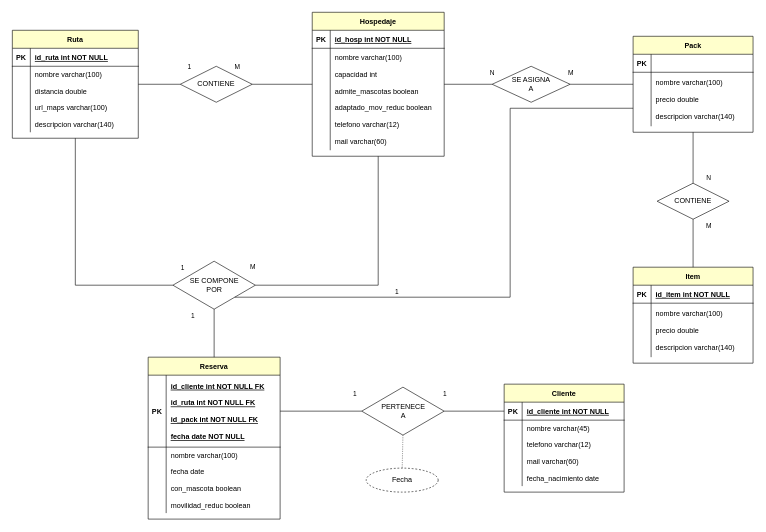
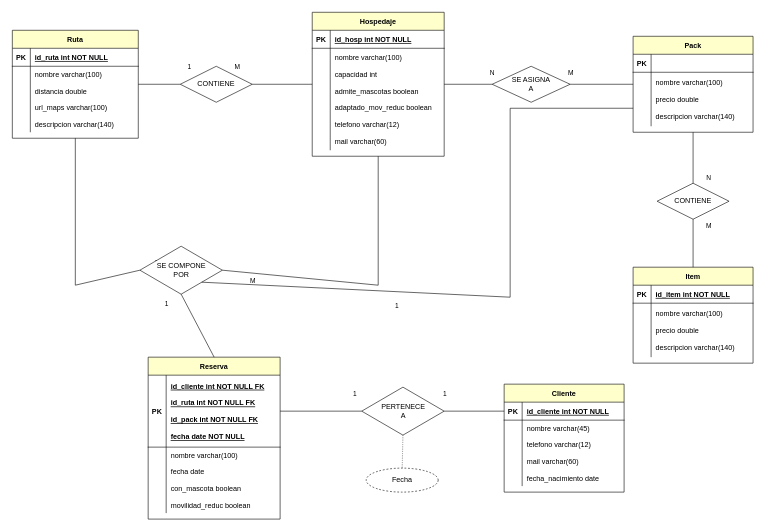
node "SE COMPONE POR": moved (214, 285) -> (181, 270)
